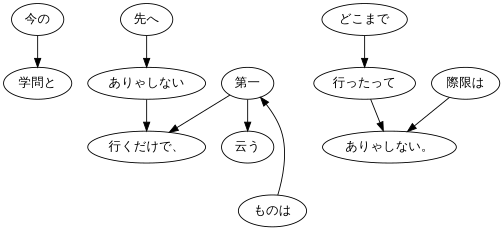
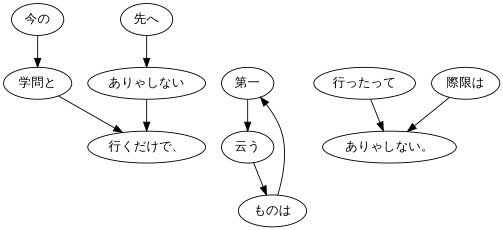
node "どこまで": removed
edge "第一" -> "行くだけで、": now "学問と" -> "行くだけで、"
edge "云う" -> "ものは": added
